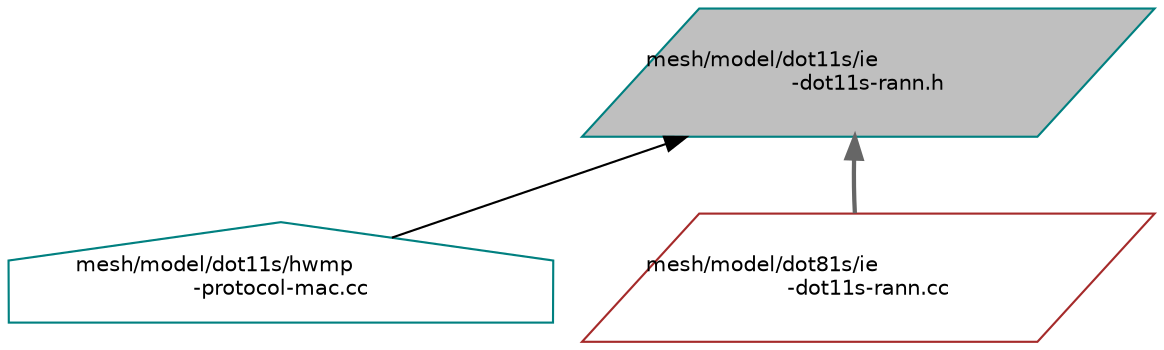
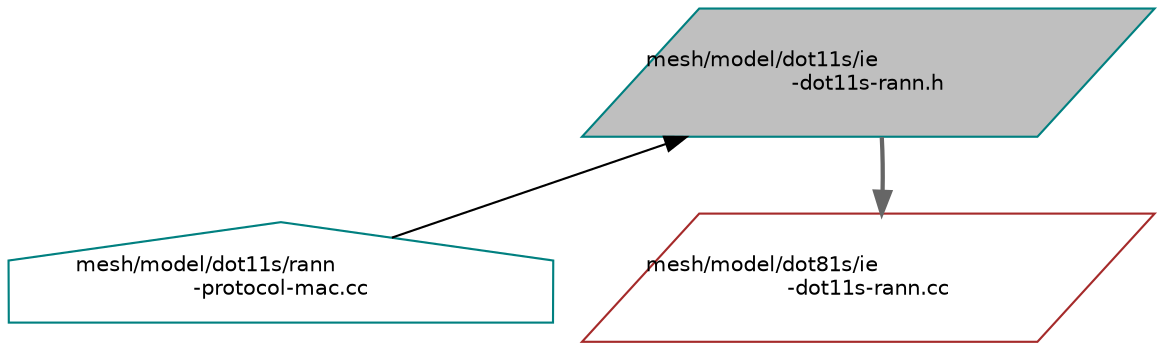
edge "mesh/model/dot81s/ie -dot11s-rann.cc" -> "mesh/model/dot11s/ie -dot11s-rann.h": reversed
node "mesh/model/dot11s/hwmp -protocol-mac.cc": label "mesh/model/dot11s/hwmp -protocol-mac.cc" -> "mesh/model/dot11s/rann -protocol-mac.cc"
